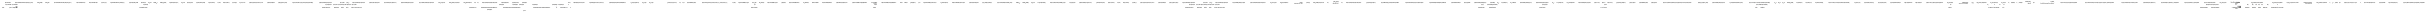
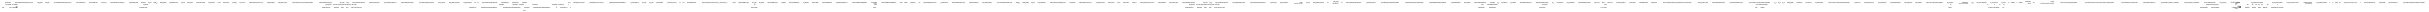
node "Entry HangFire.Web.Pager.RecordsPerPageUrl(int)": added
edge "activator.ActivateJob(typeof(CustomConstructorJob))" -> "Entry Unk.IsNotNull": now "HangFire.Web.Pages.PerPageSelector" -> "Entry Unk.IsNotNull"
